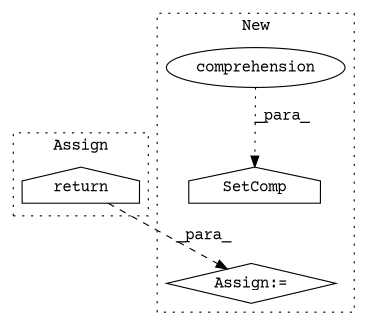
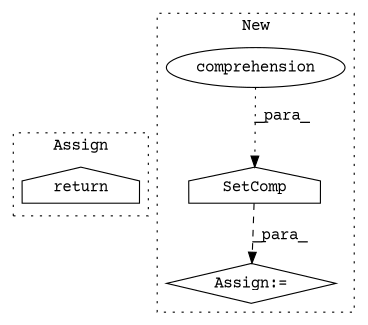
edge "return" -> "Assign:=": now "SetComp" -> "Assign:="
